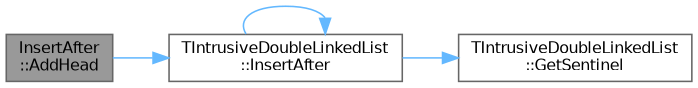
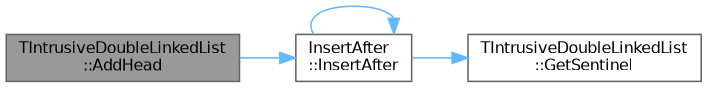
node "InsertAfter ::AddHead": label "InsertAfter ::AddHead" -> "TIntrusiveDoubleLinkedList ::AddHead"
node "TIntrusiveDoubleLinkedList ::InsertAfter": label "TIntrusiveDoubleLinkedList ::InsertAfter" -> "InsertAfter ::InsertAfter"
